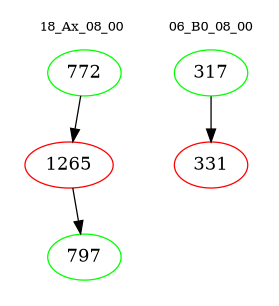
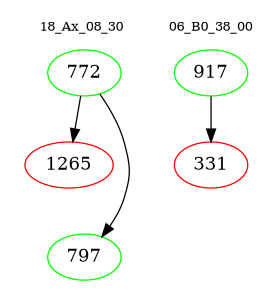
cluster "18_Ax_08_00": label "18_Ax_08_00" -> "18_Ax_08_30"
cluster "06_B0_08_00": label "06_B0_08_00" -> "06_B0_38_00"
node "317": label "317" -> "917"
edge "1265" -> "797": now "772" -> "797"
